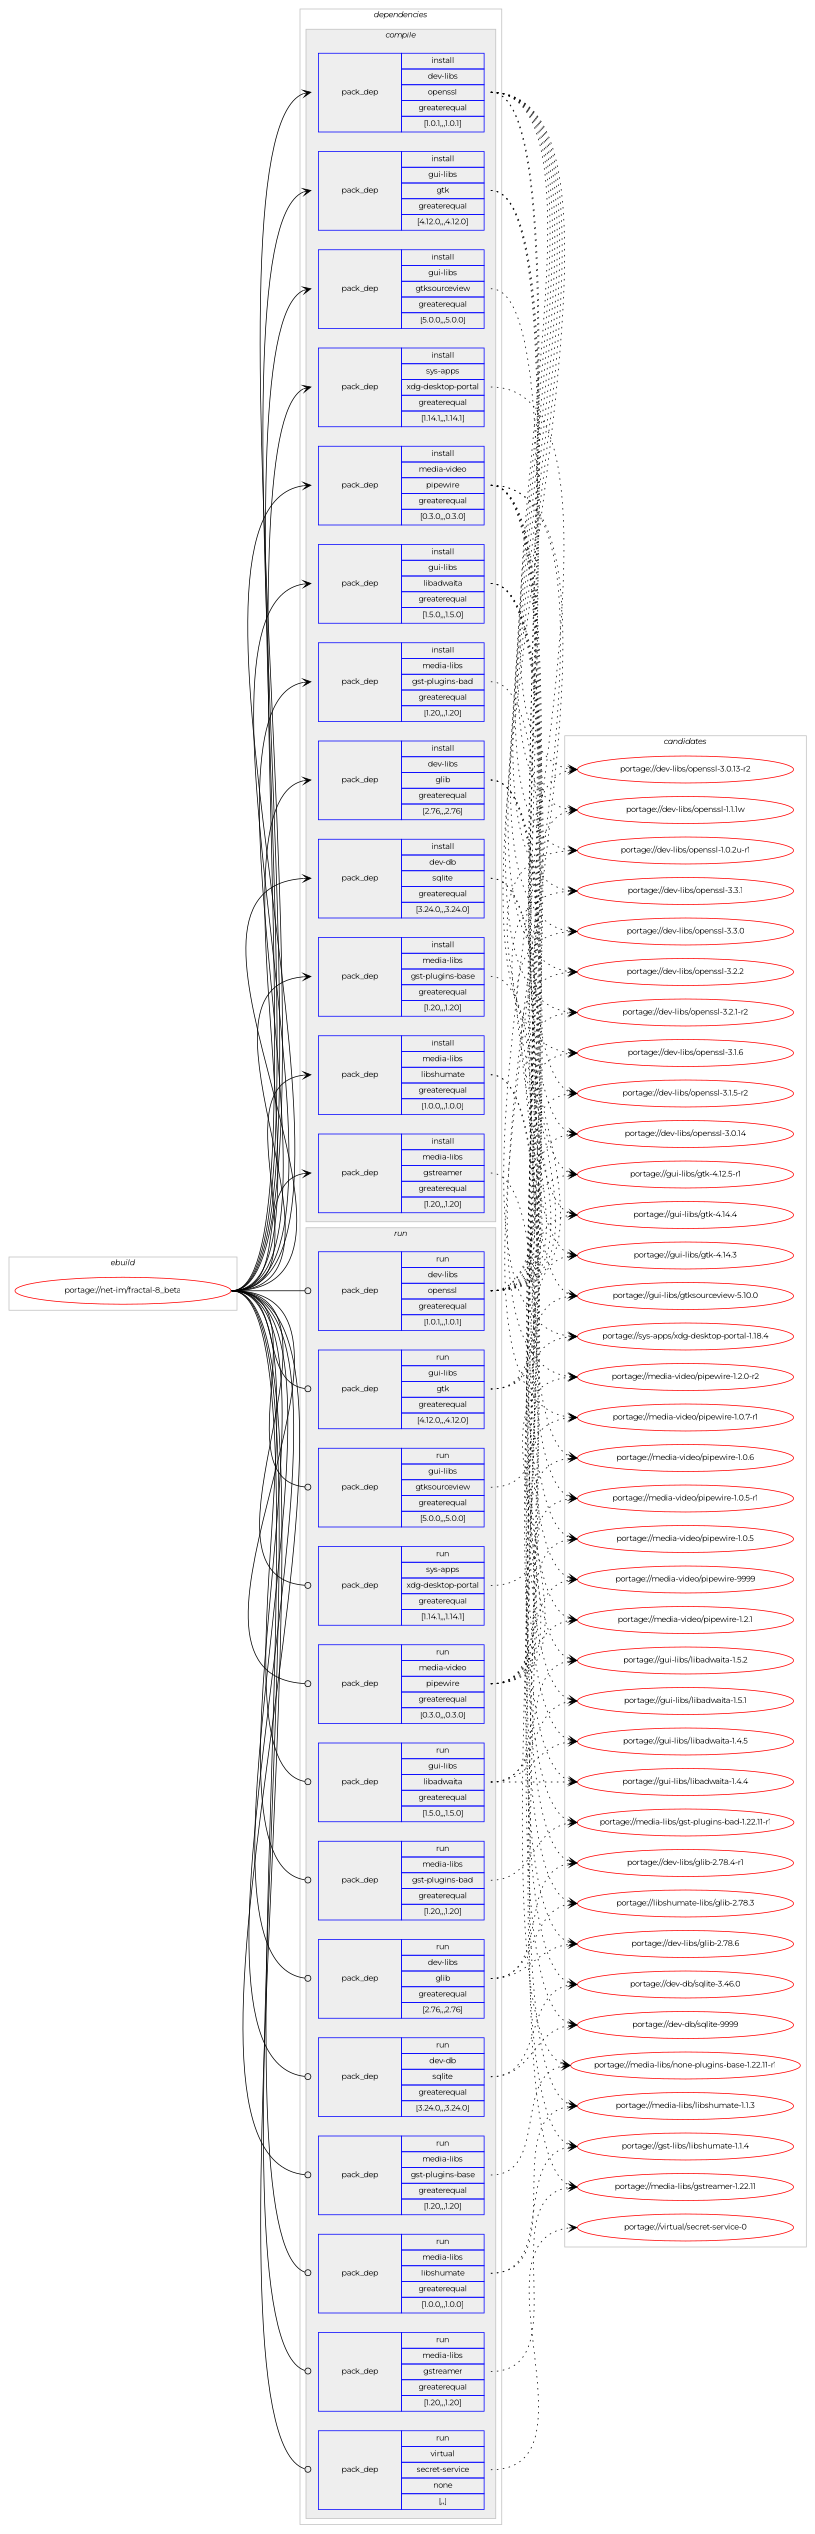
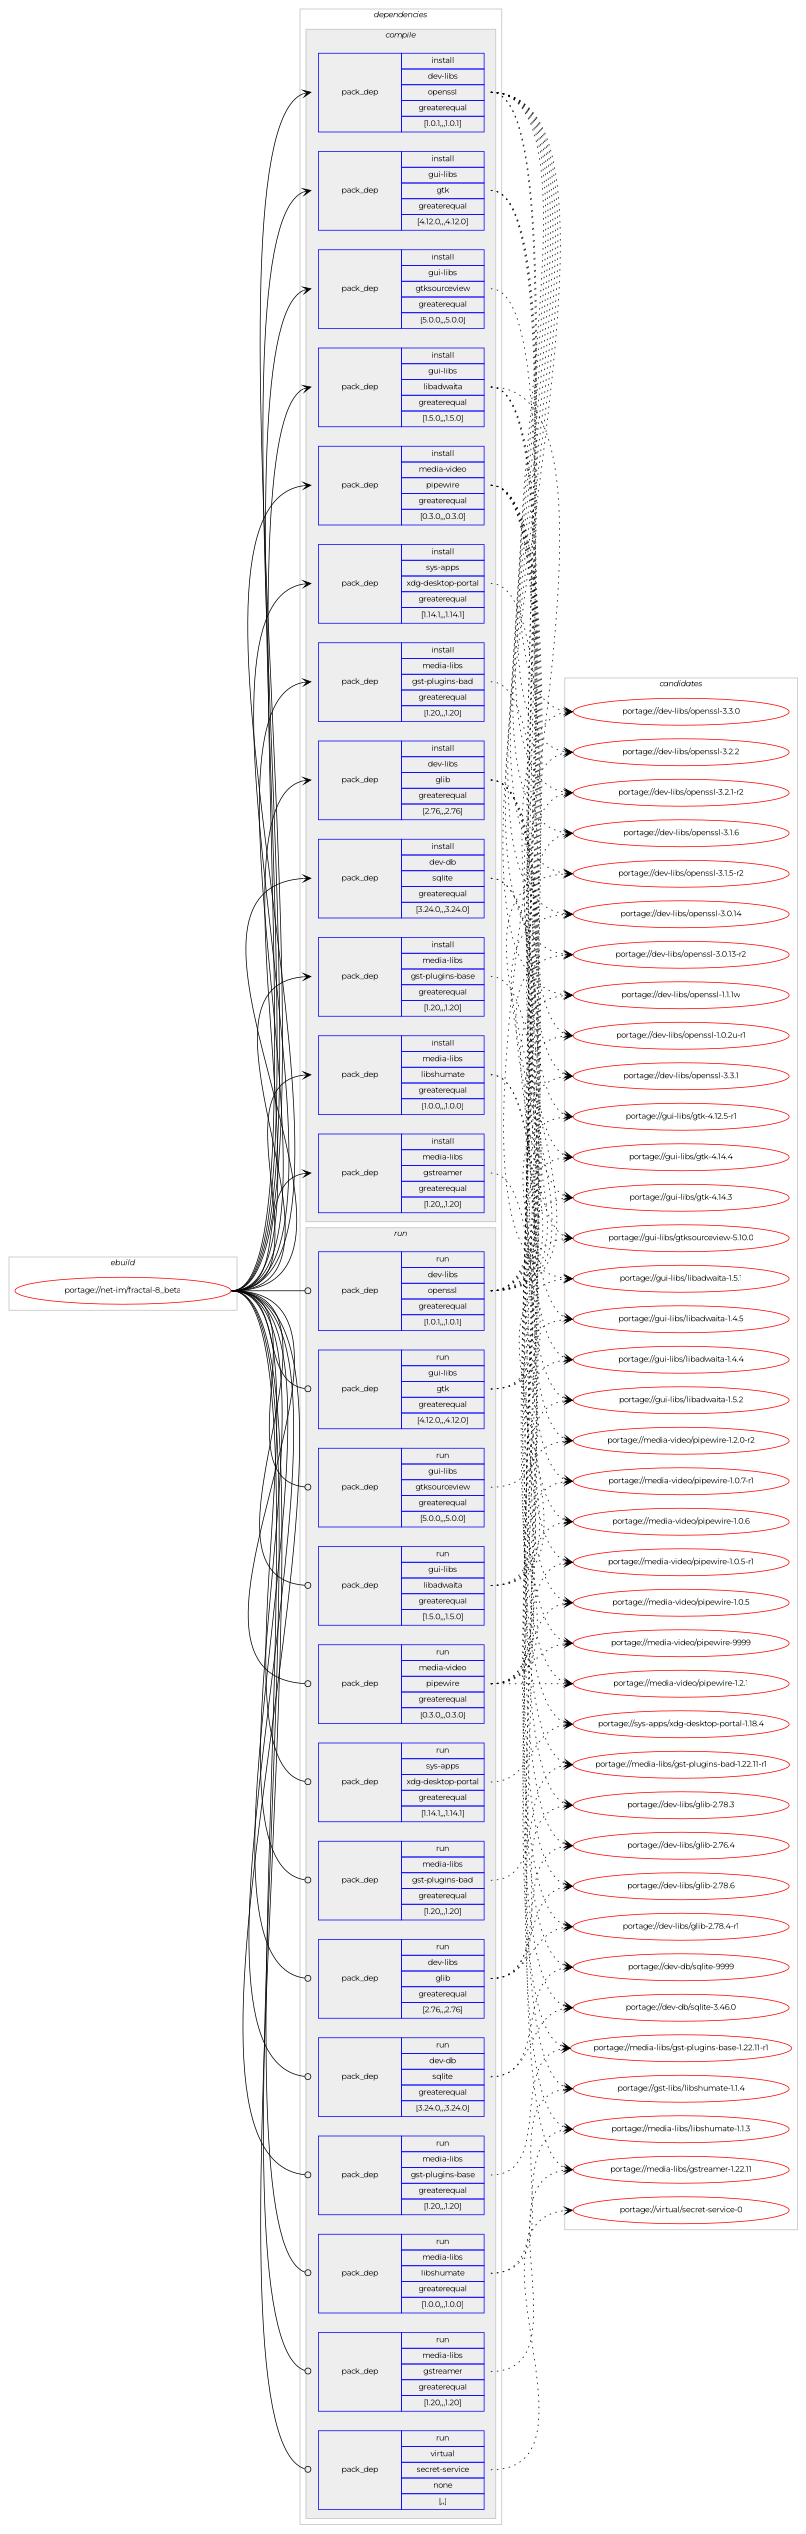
node "portage://dev-libs/glib-2.76.4": added
node "portage://libshumate-libs/glib-2.78.3": label "portage://libshumate-libs/glib-2.78.3" -> "portage://dev-libs/glib-2.78.3"
node "portage://media-libs/none-plugins-base-1.22.11-r1": label "portage://media-libs/none-plugins-base-1.22.11-r1" -> "portage://media-libs/gst-plugins-base-1.22.11-r1"
